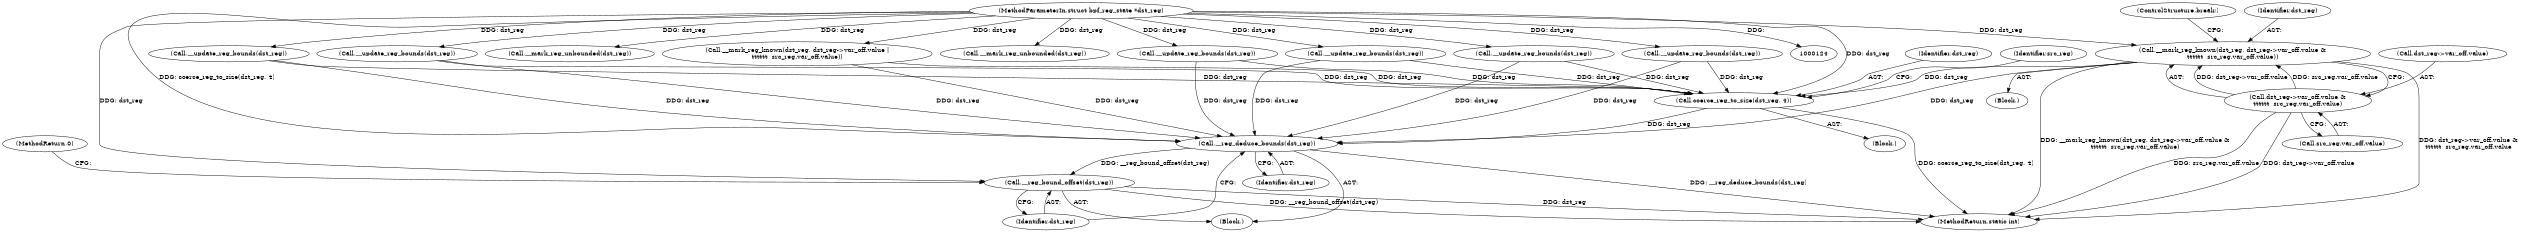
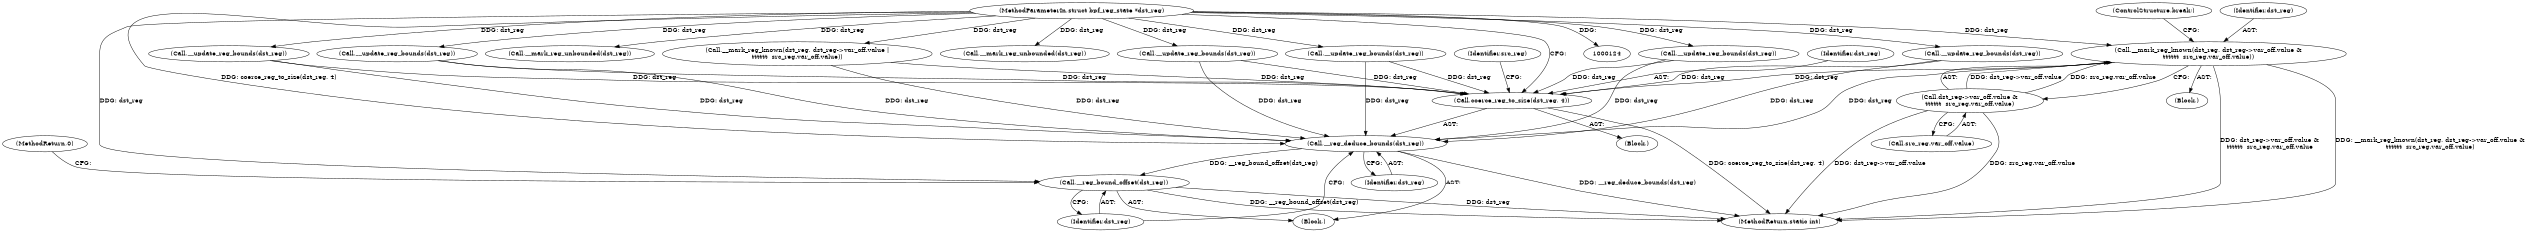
edge "(MethodParameterIn,struct bpf_reg_state *dst_reg)" -> "(Call,coerce_reg_to_size(dst_reg, 4))": label "DDG: dst_reg" -> "CFG: "
node "(Call,dst_reg->var_off.value)": removed
edge "(Call,coerce_reg_to_size(dst_reg, 4))" -> "(Call,__reg_deduce_bounds(dst_reg))": label "DDG: dst_reg" -> "AST: "
